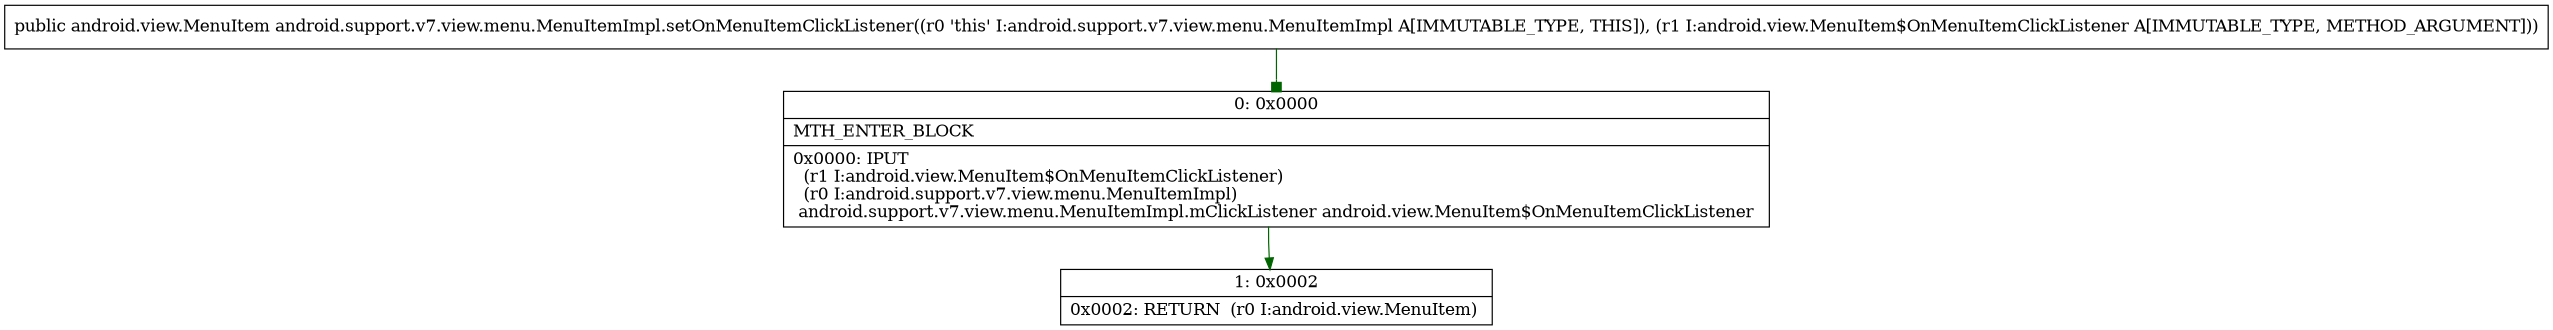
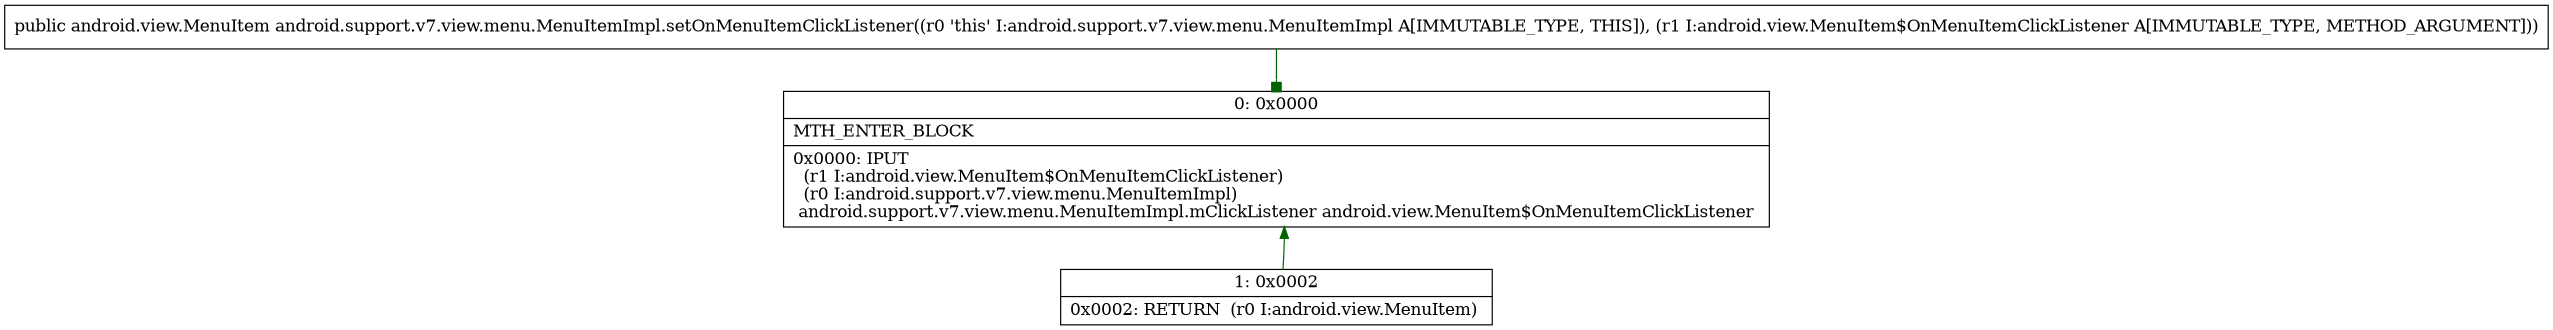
edge "0: 0x0000" -> "1: 0x0002": reversed
